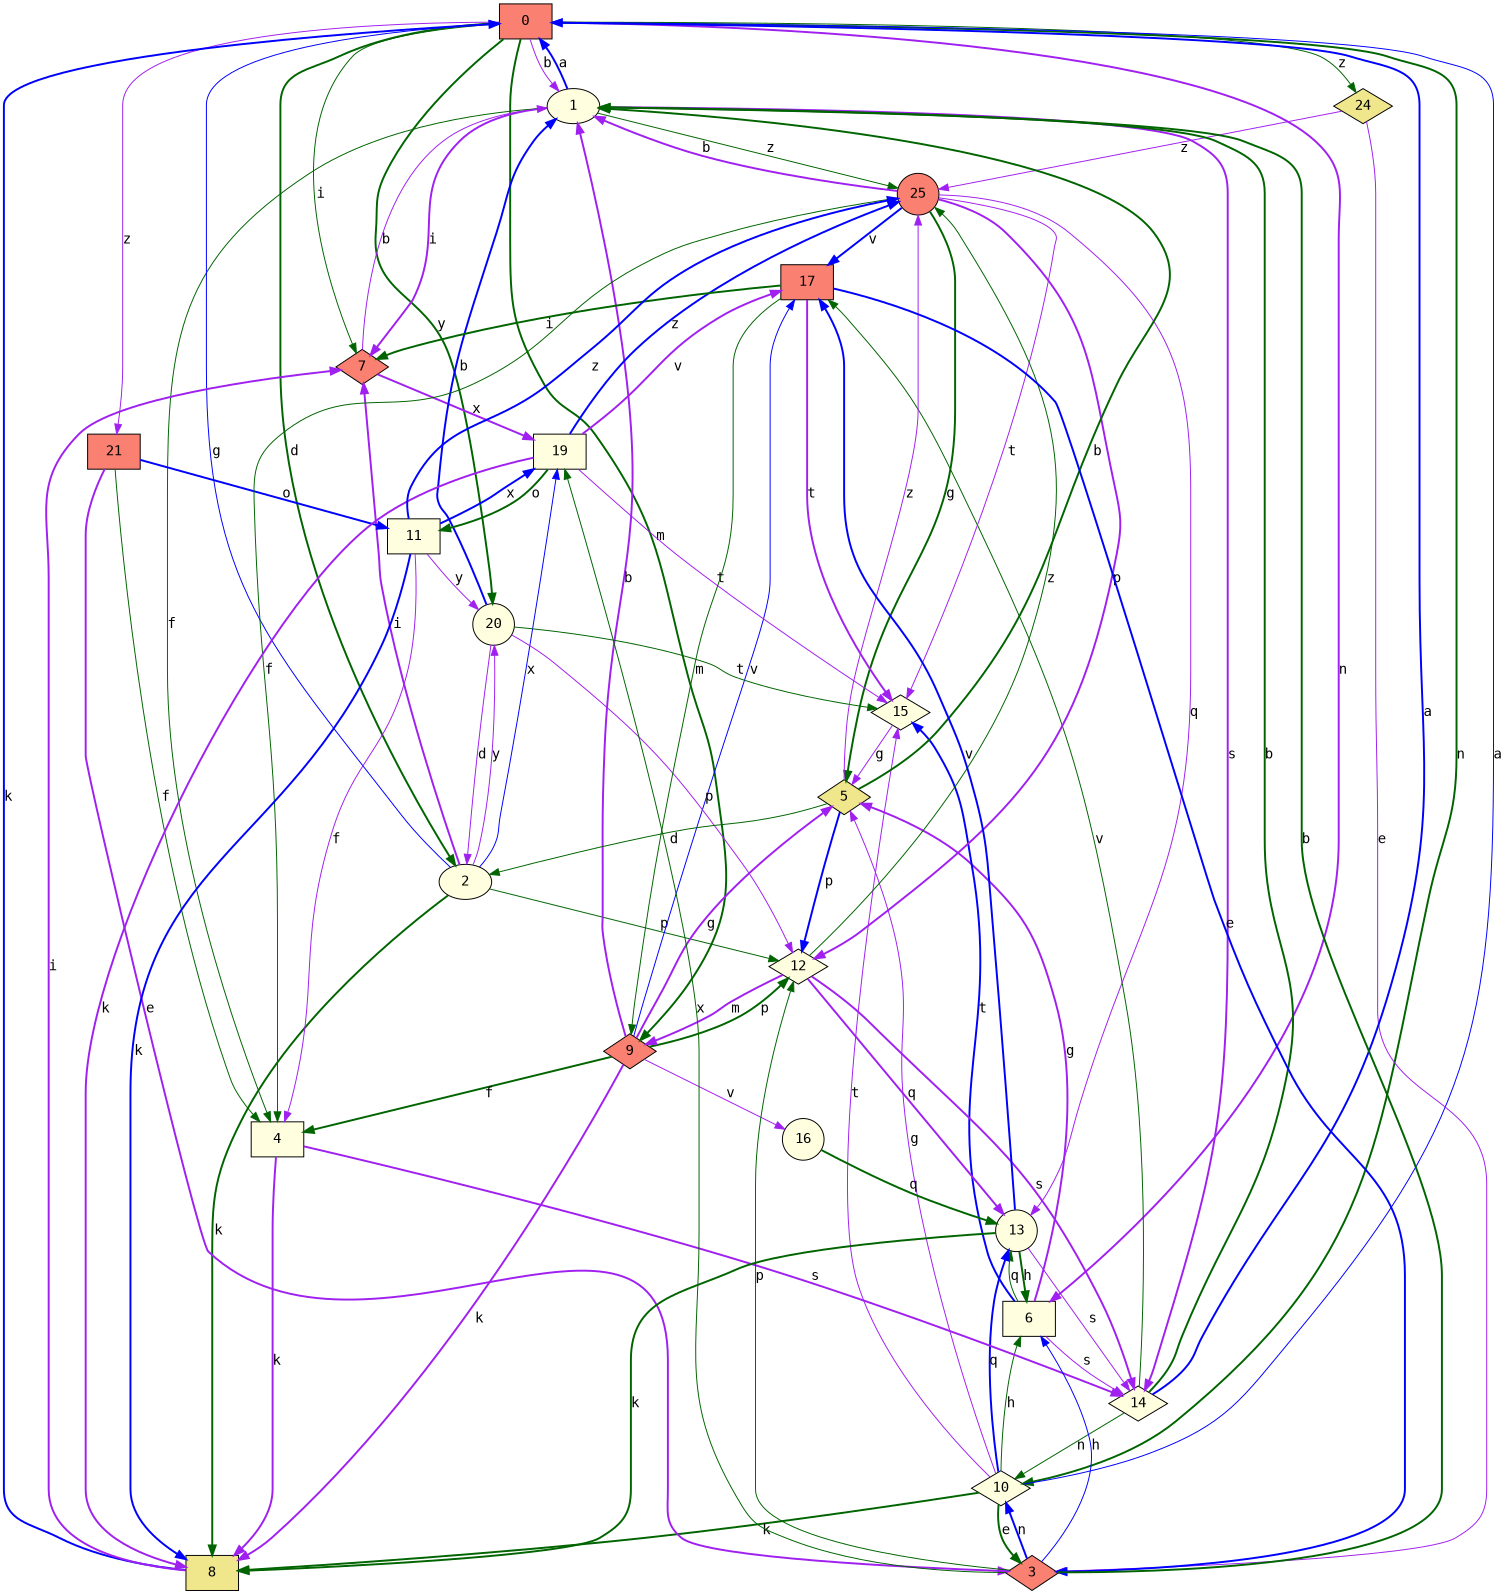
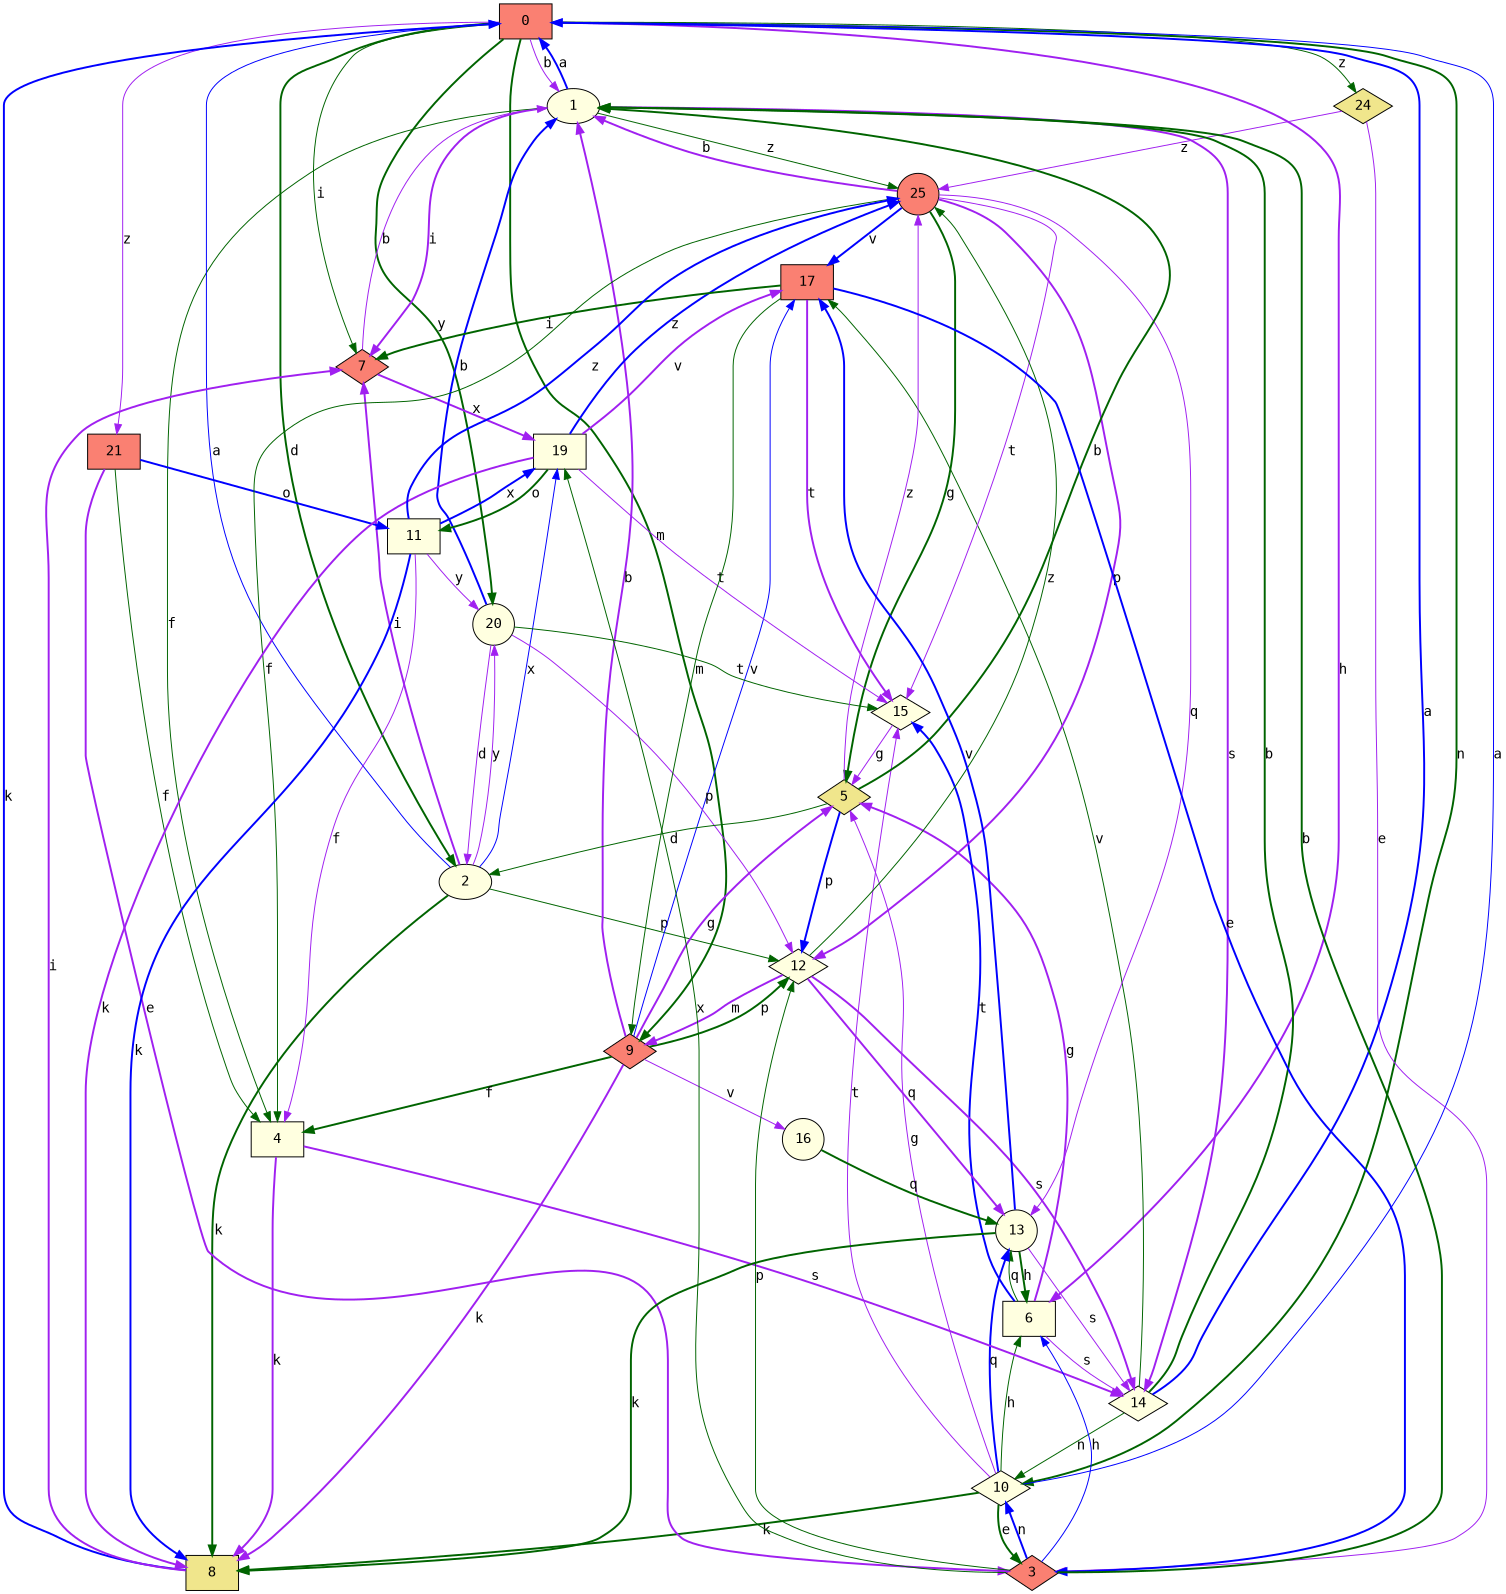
edge "2" -> "0": label "g" -> "a"
edge "0" -> "6": label "n" -> "h"
